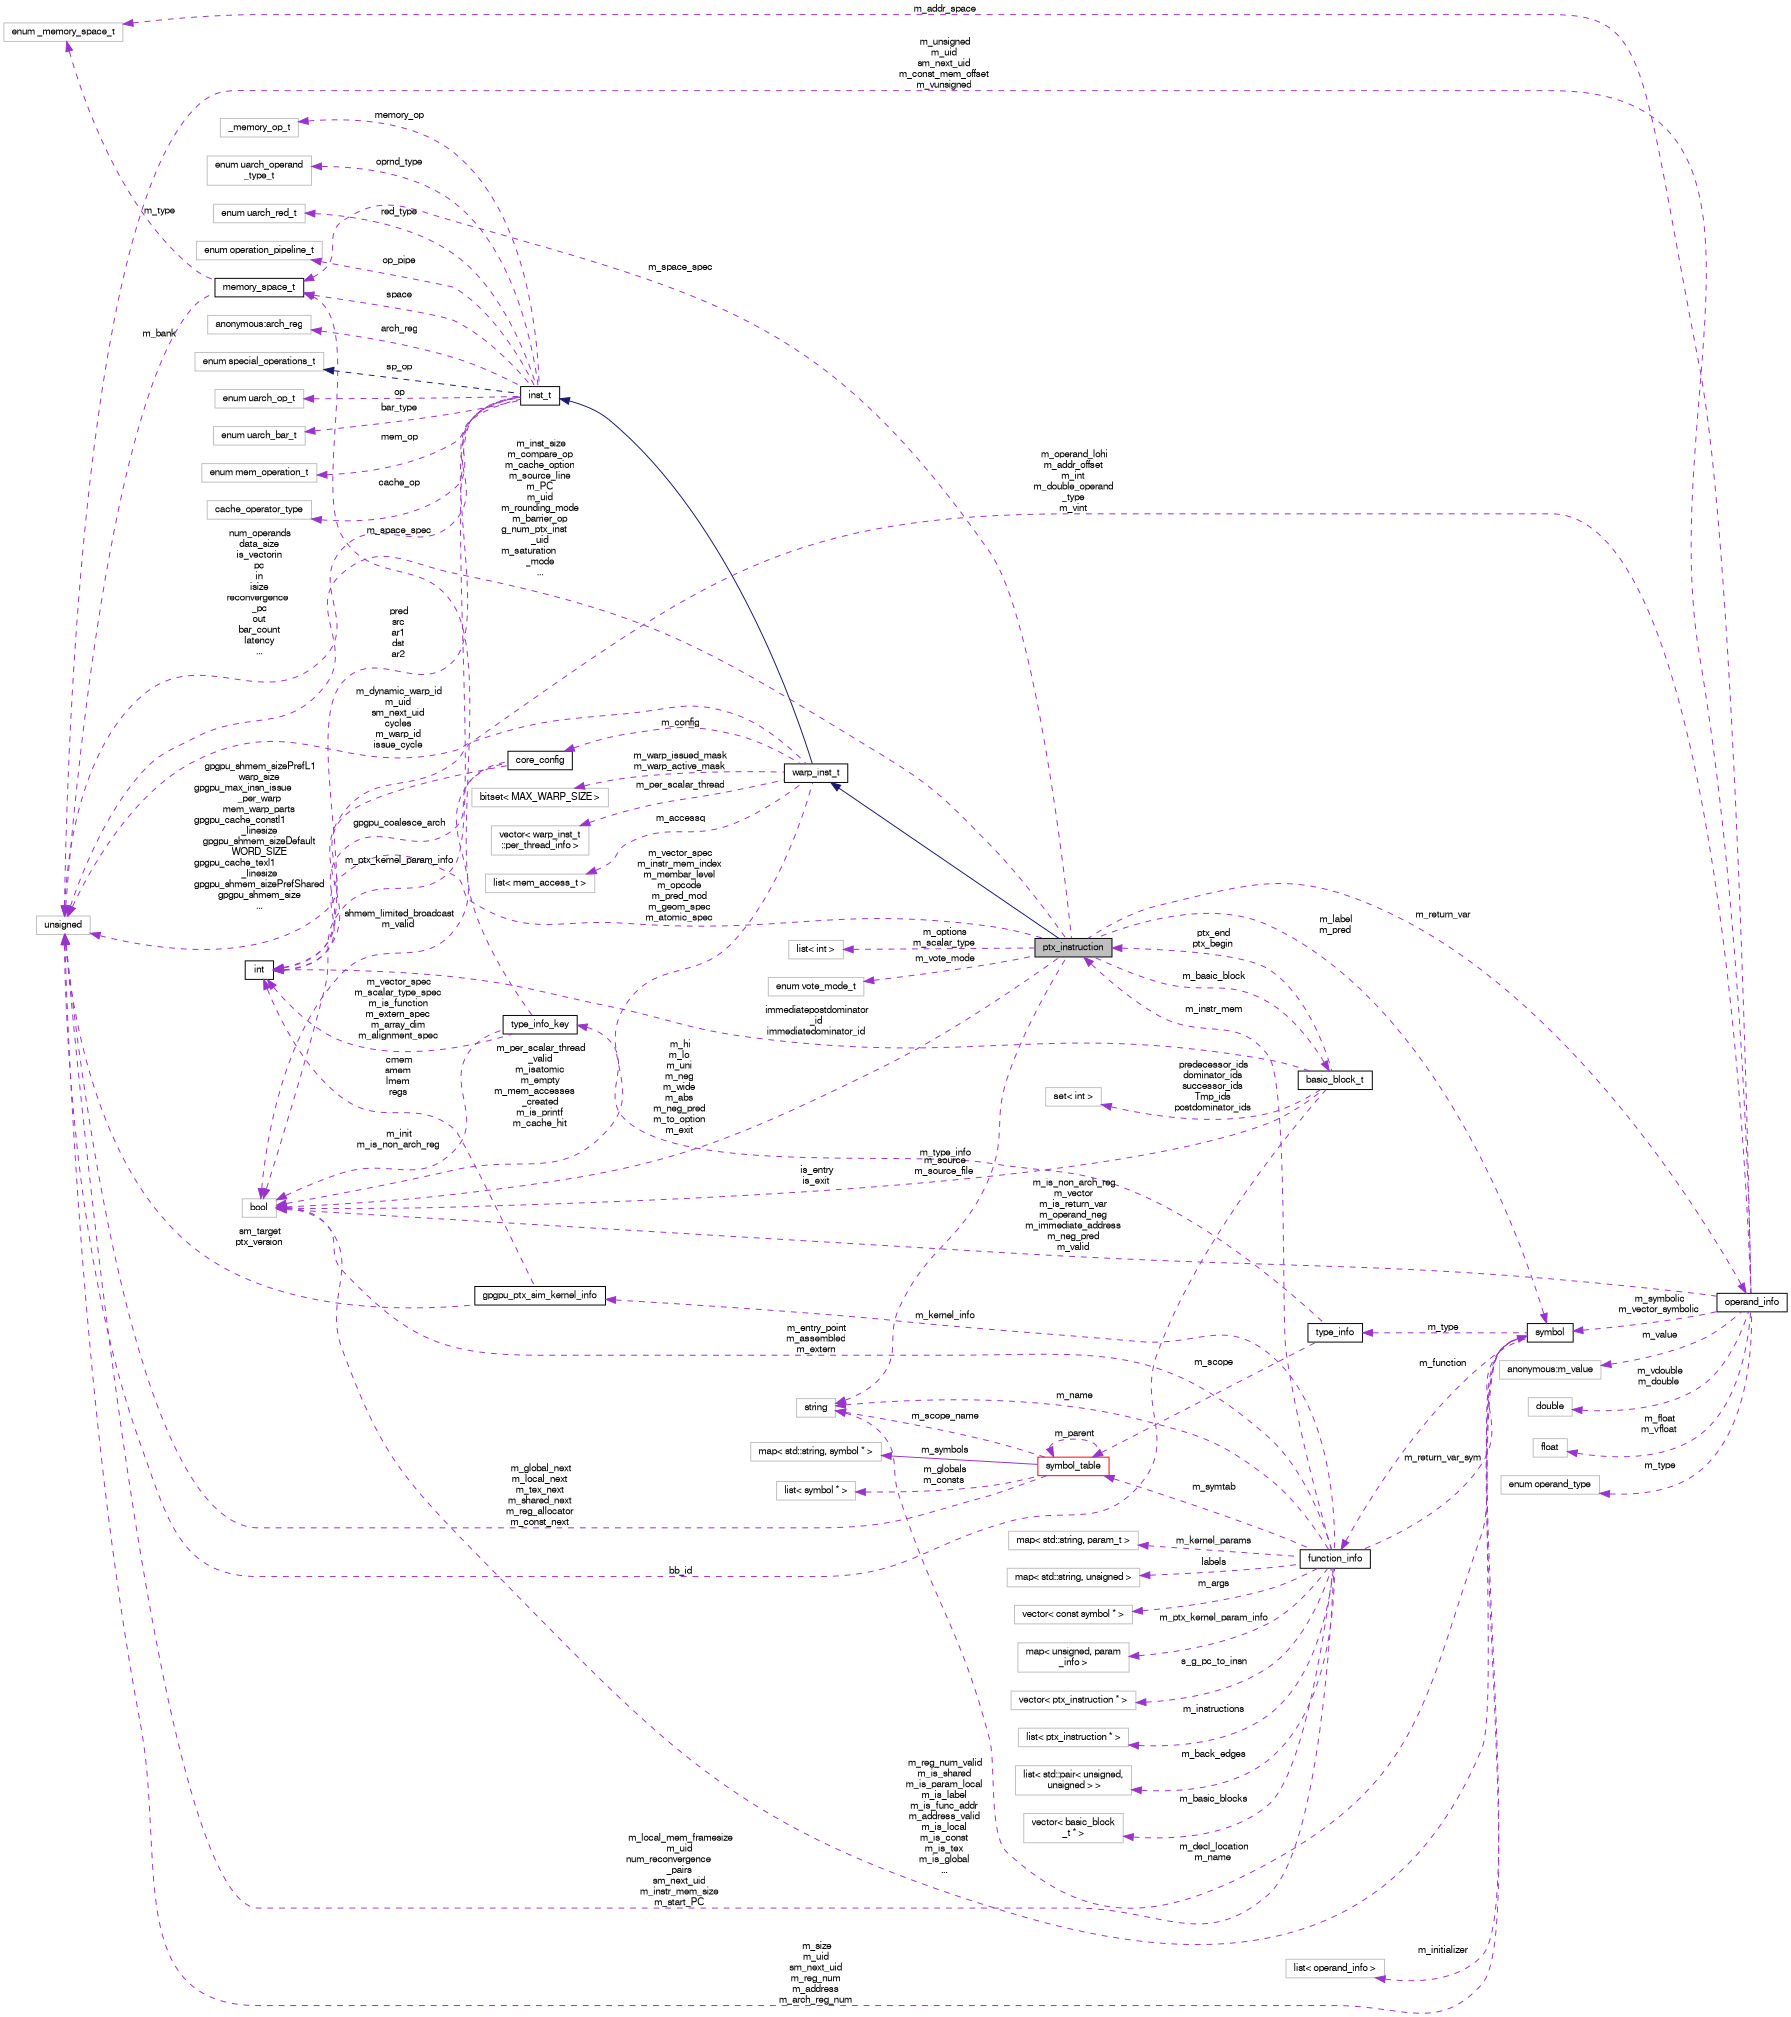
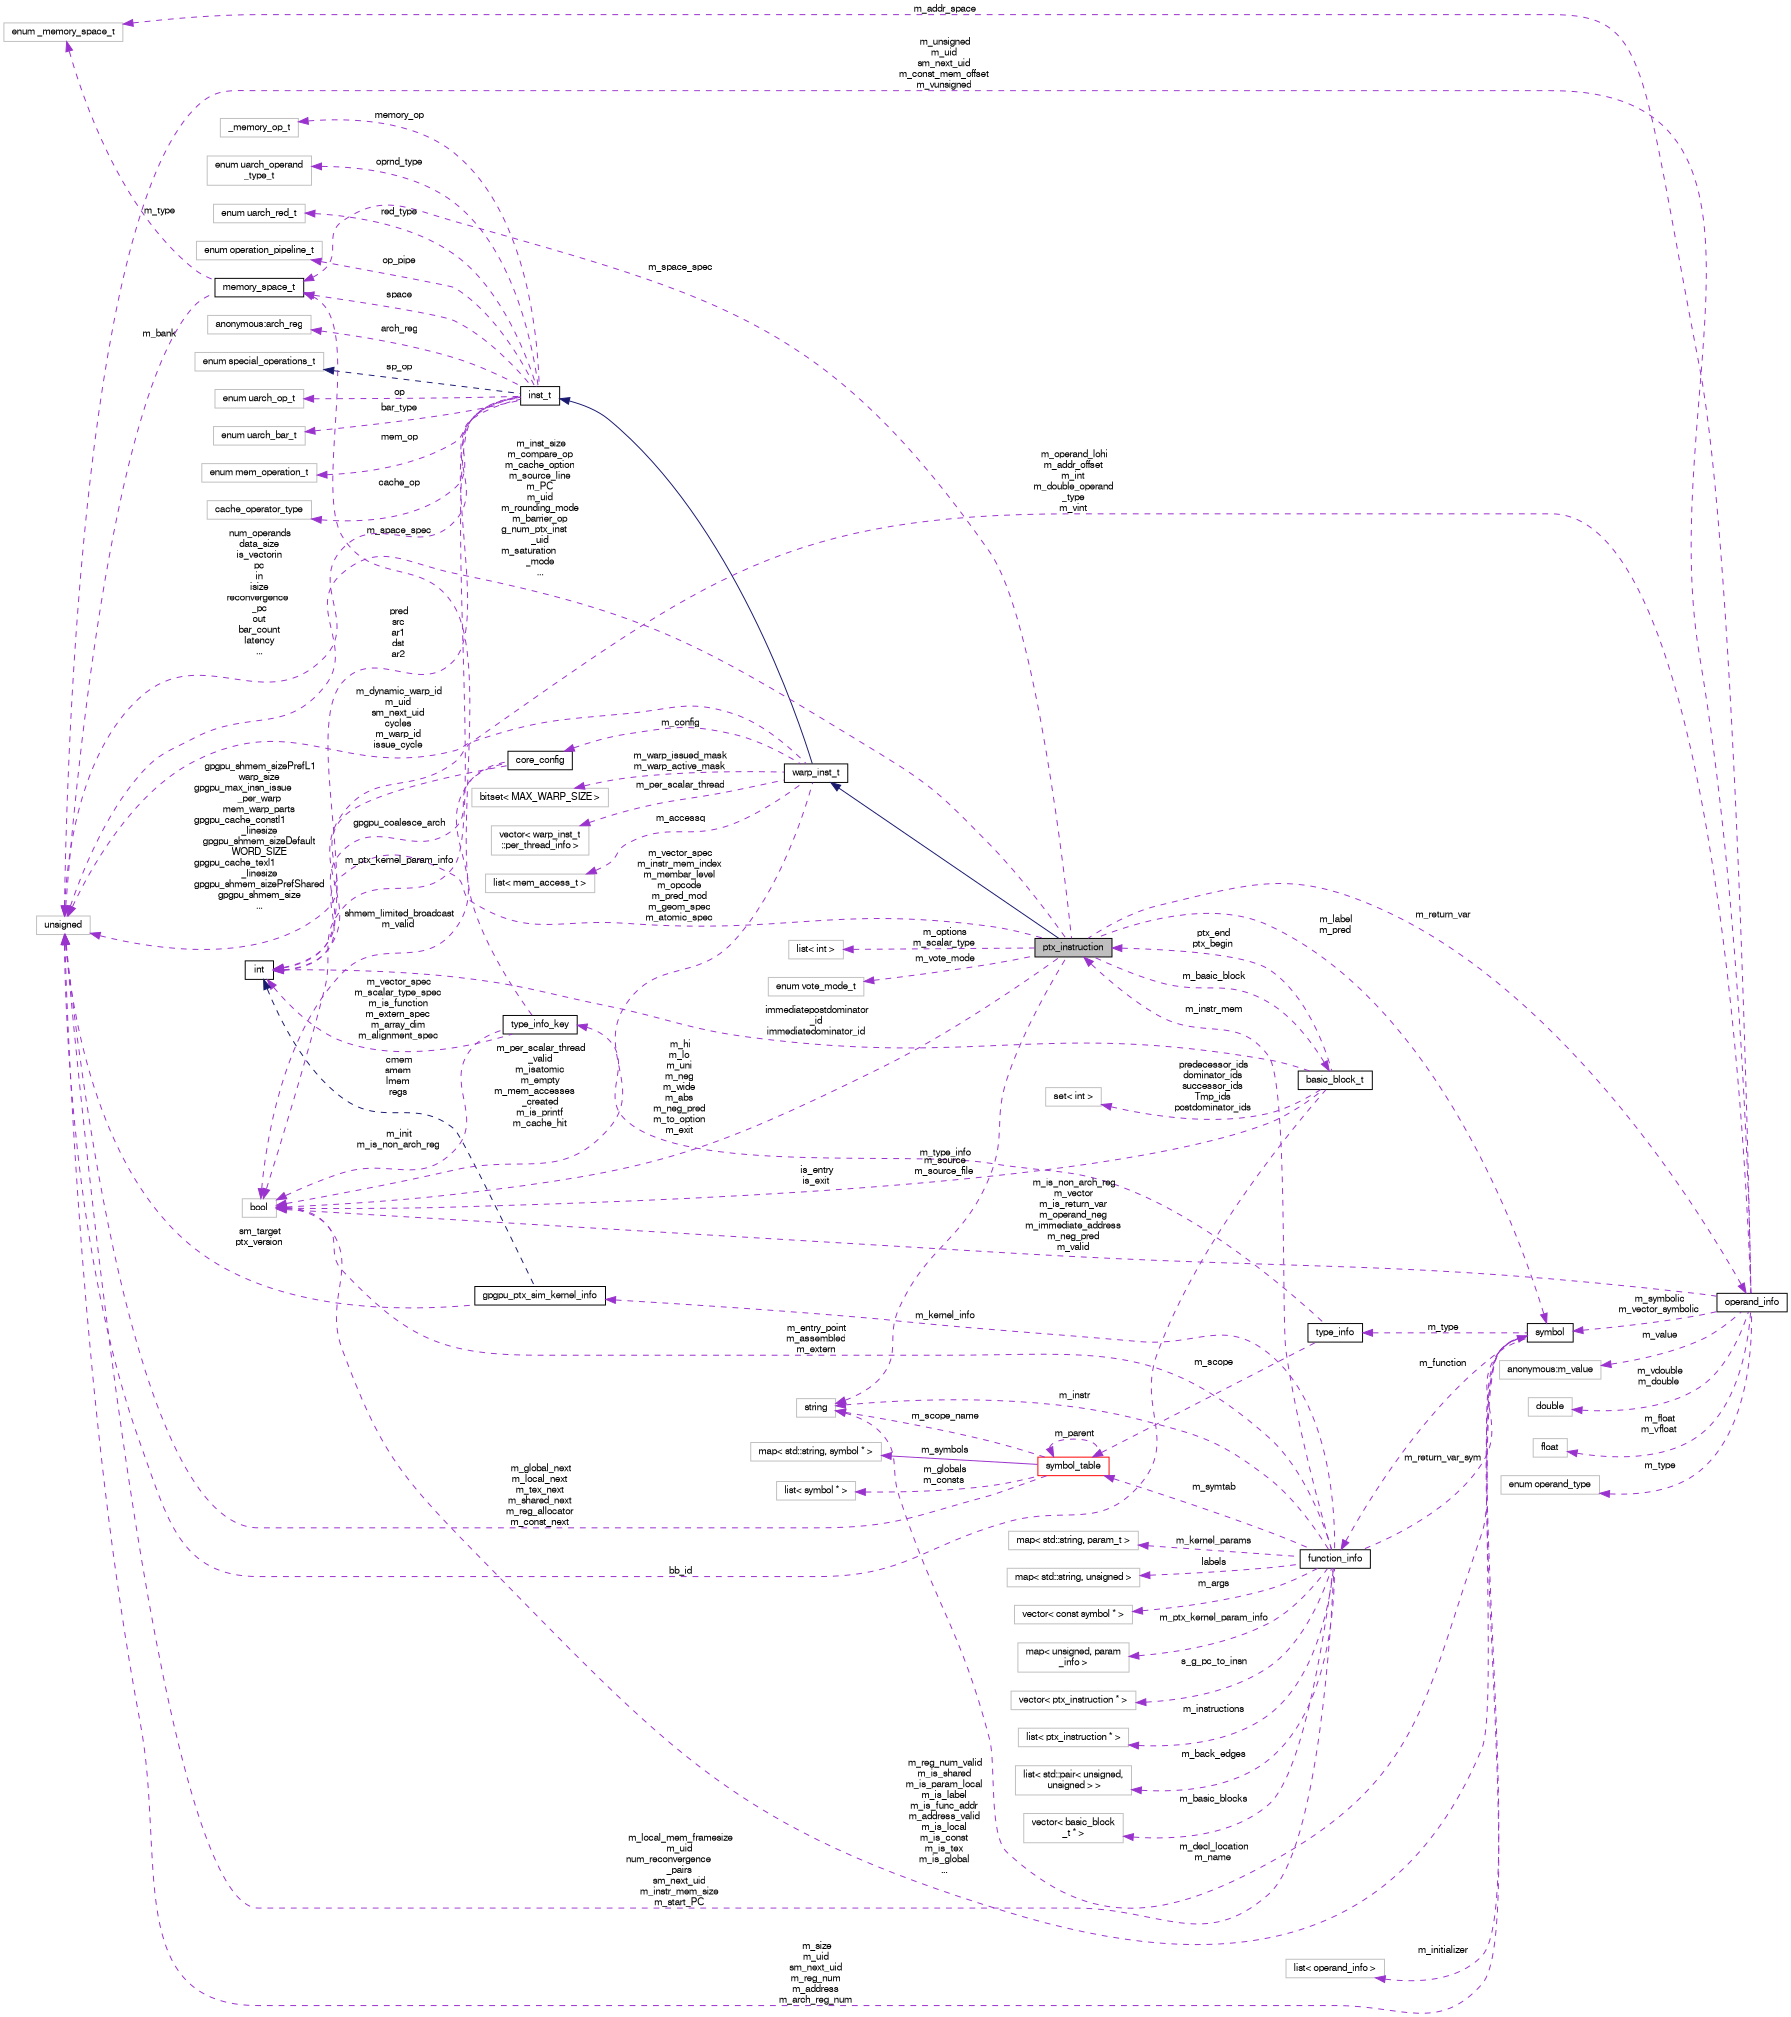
edge "gpgpu_ptx_sim_kernel_info" -> "int": color darkorchid3 -> midnightblue
edge "function_info" -> "string": label " m_name" -> " m_instr"
